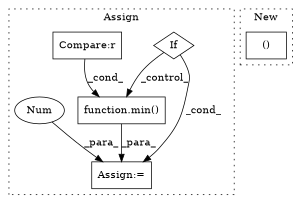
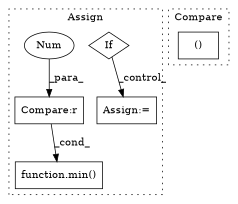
cluster "New": label "New" -> "Compare"
edge "If" -> "function.min()": removed, label "_control_"
edge "If" -> "Assign:=": label "_cond_" -> "_control_"
edge "function.min()" -> "Assign:=": removed, label "_para_"
edge "Num" -> "Assign:=": now "Num" -> "Compare:r"
